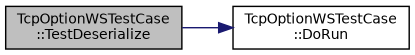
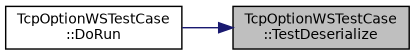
edge "TcpOptionWSTestCase ::TestDeserialize" -> "TcpOptionWSTestCase ::DoRun": reversed
